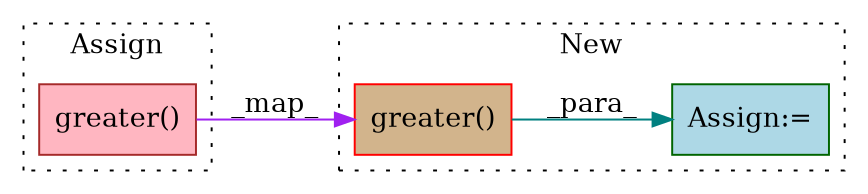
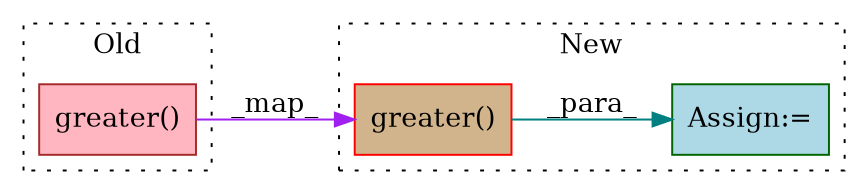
cluster "Assign": label "Assign" -> "Old"
